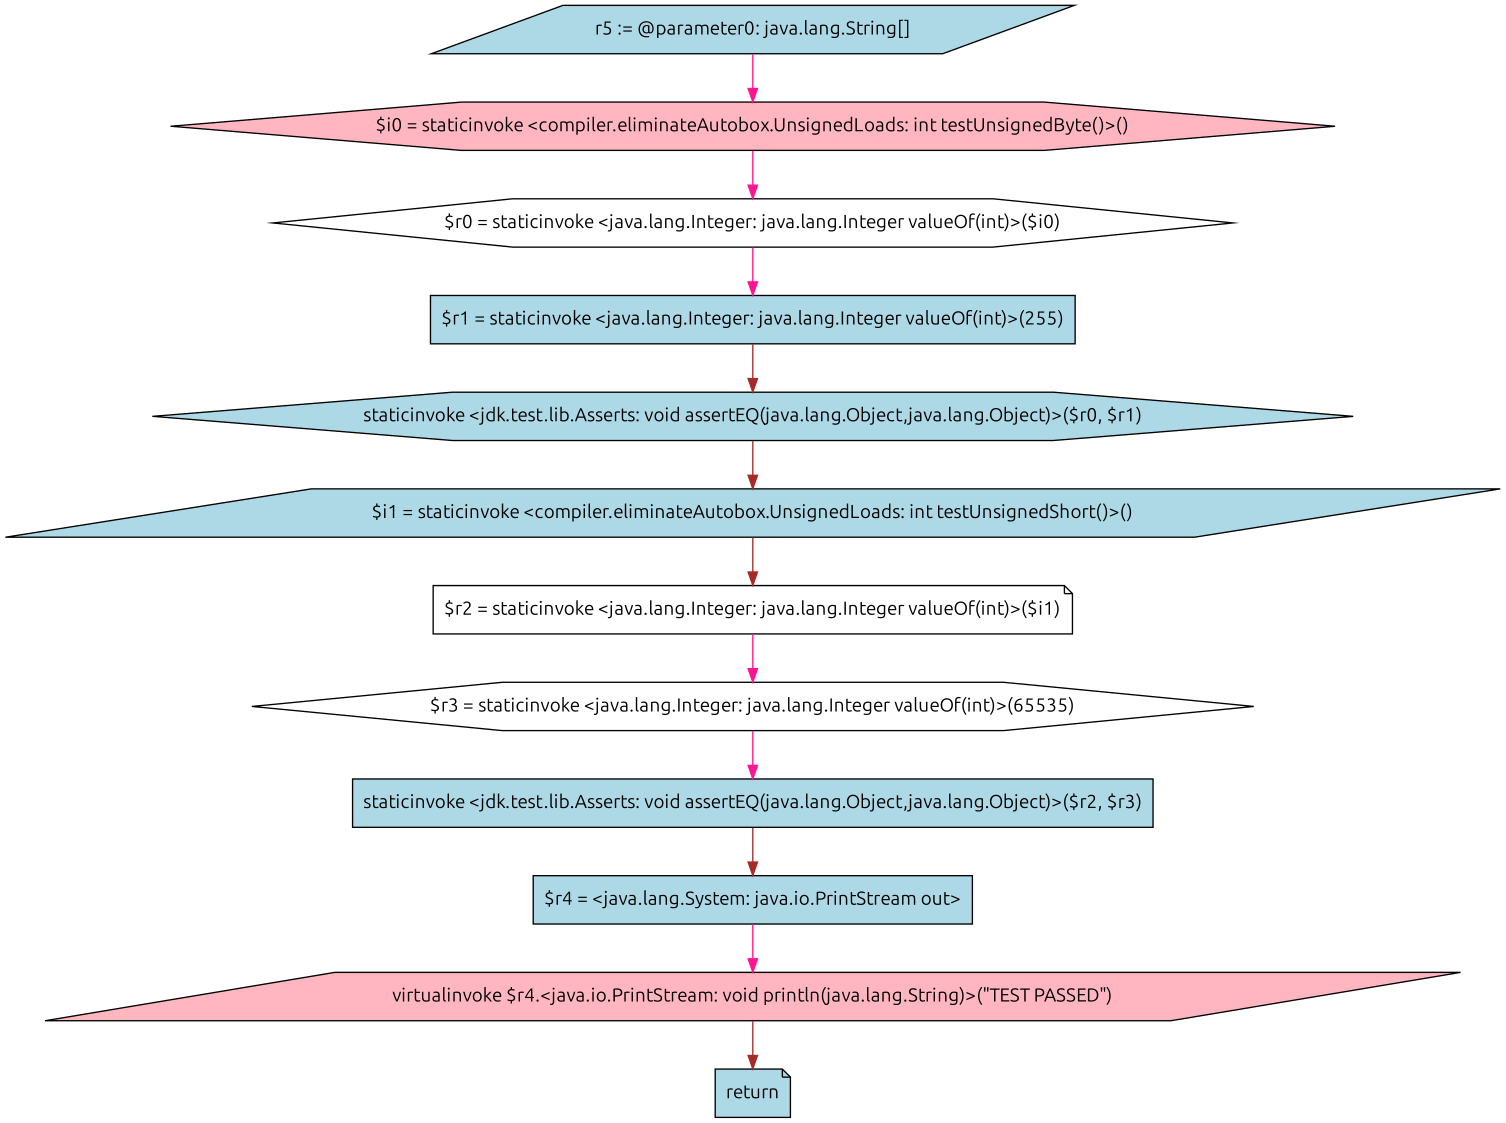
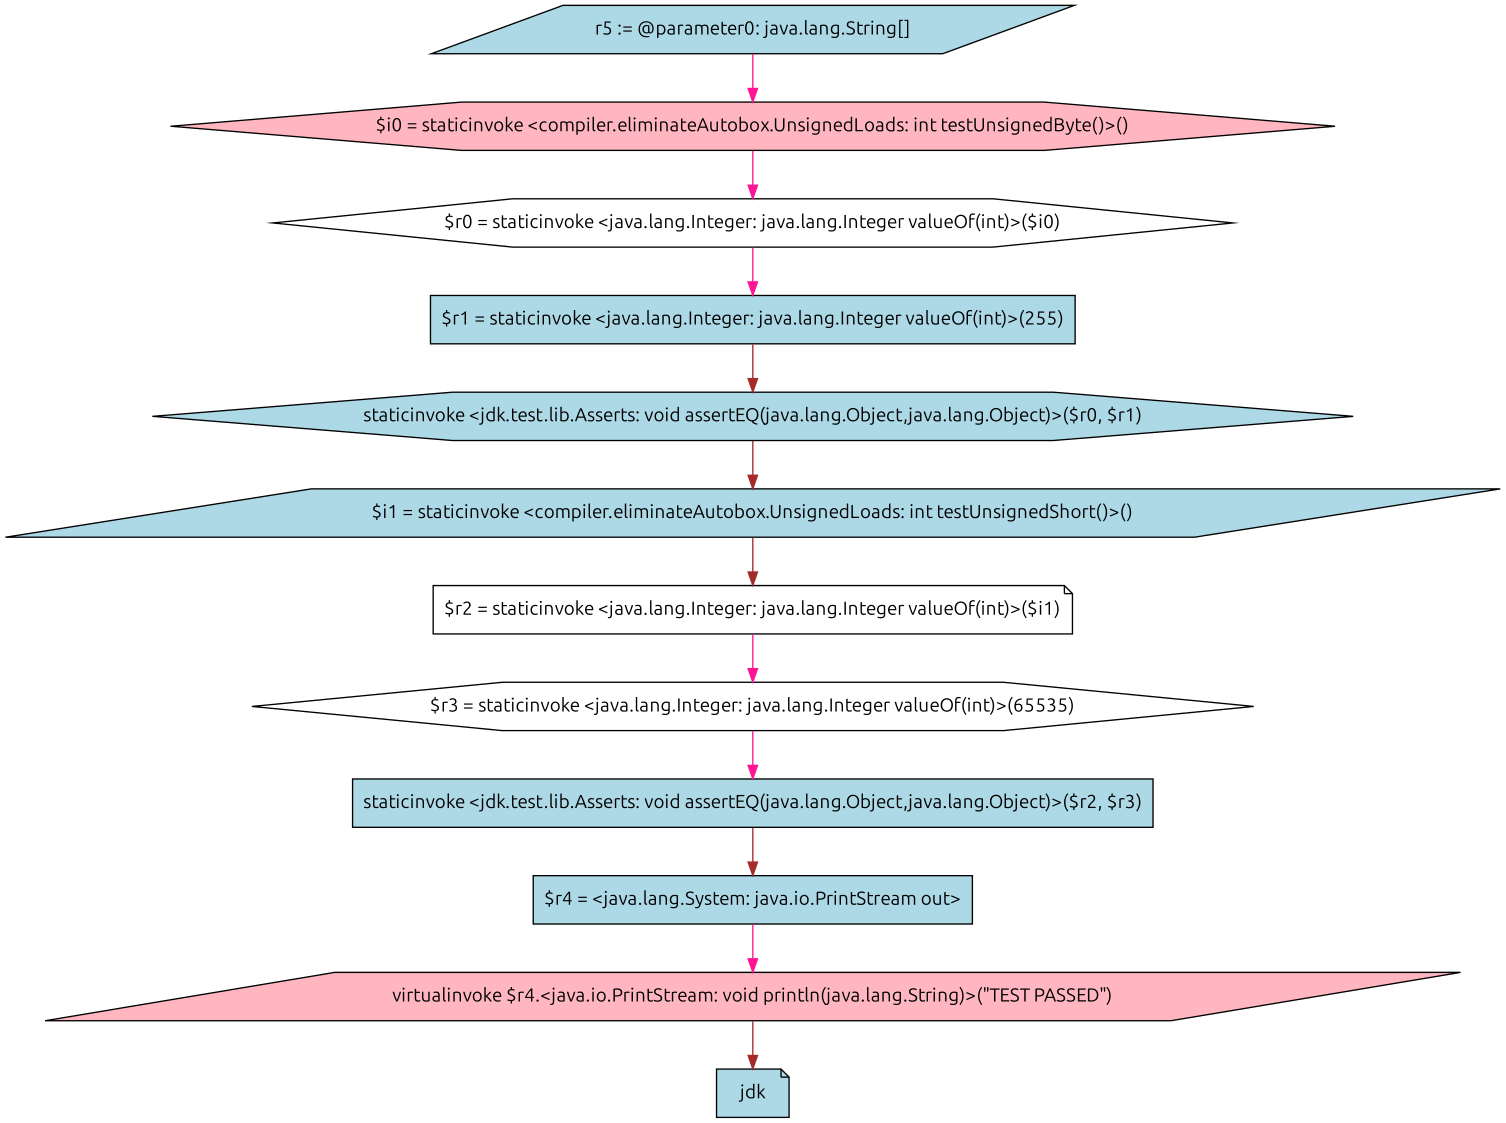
node "return": label "return" -> "jdk"
